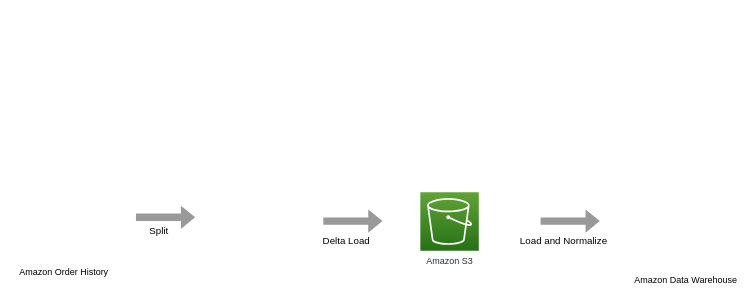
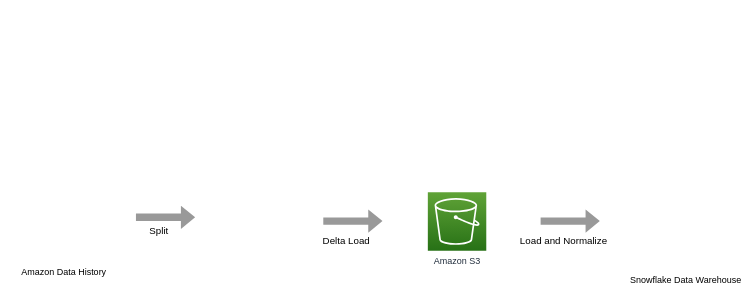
node "Amazon S3": moved (450, 222) -> (457, 222)
node "Amazon Order History": label "Amazon Order History" -> "Amazon Data History"
node "Amazon Data Warehouse": label "Amazon Data Warehouse" -> "Snowflake Data Warehouse"
